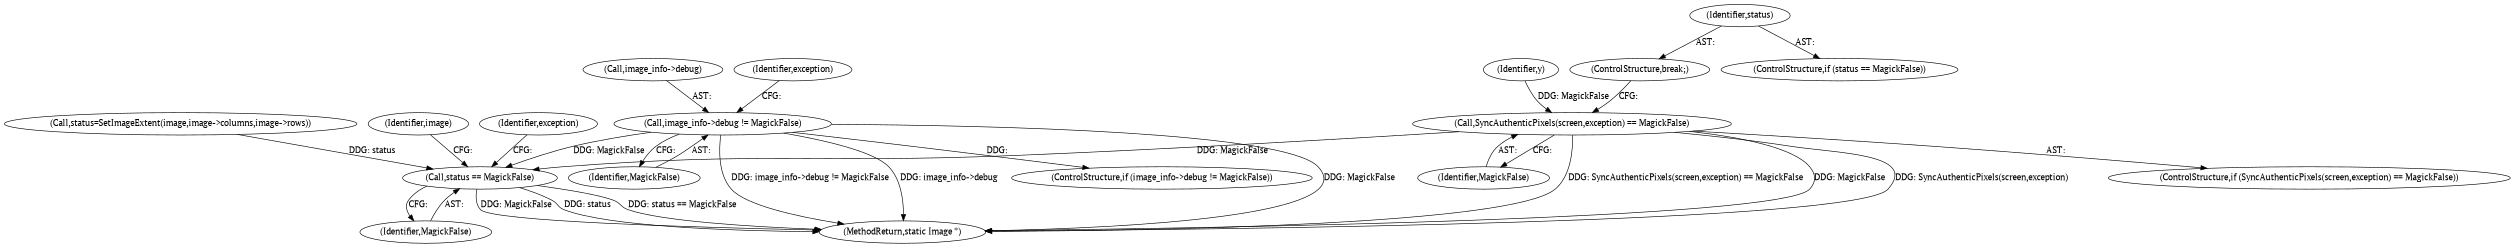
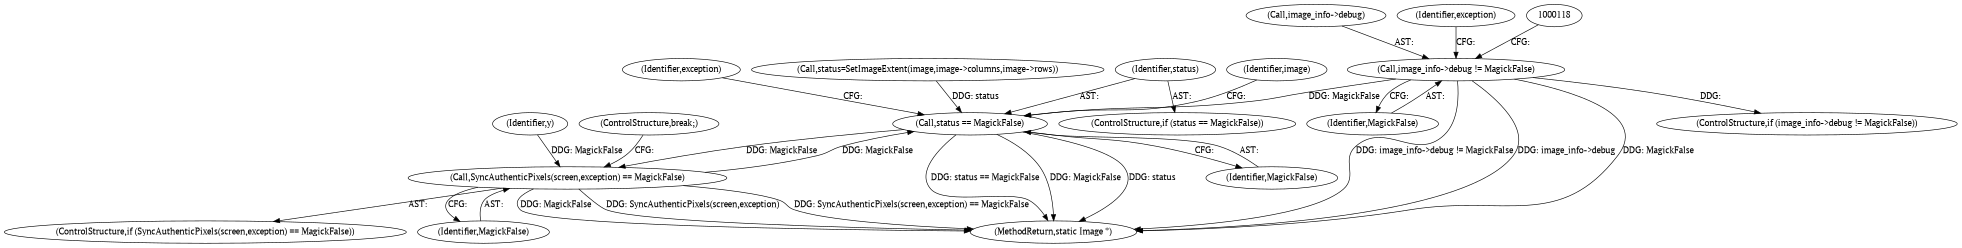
node "1000118": added
edge "(Identifier,status)" -> "(ControlStructure,break;)": now "(Identifier,status)" -> "(Call,status == MagickFalse)"
edge "(Call,status == MagickFalse)" -> "(Call,SyncAuthenticPixels(screen,exception) == MagickFalse)": added, label "DDG: MagickFalse"
